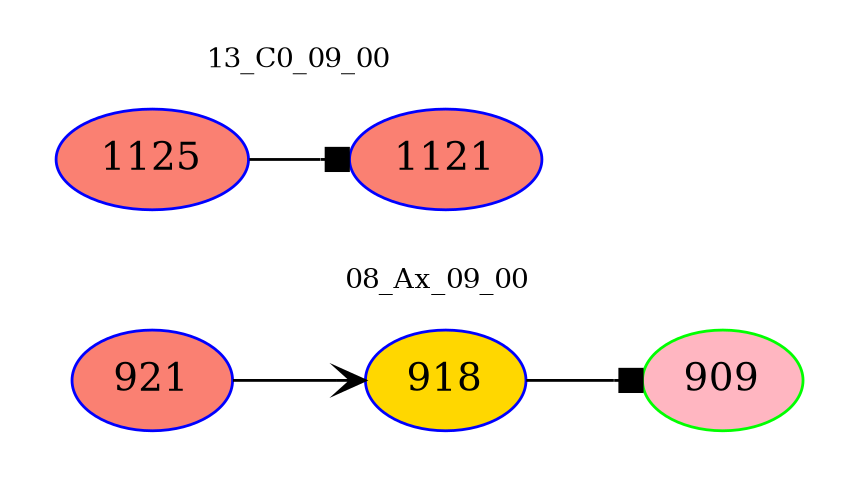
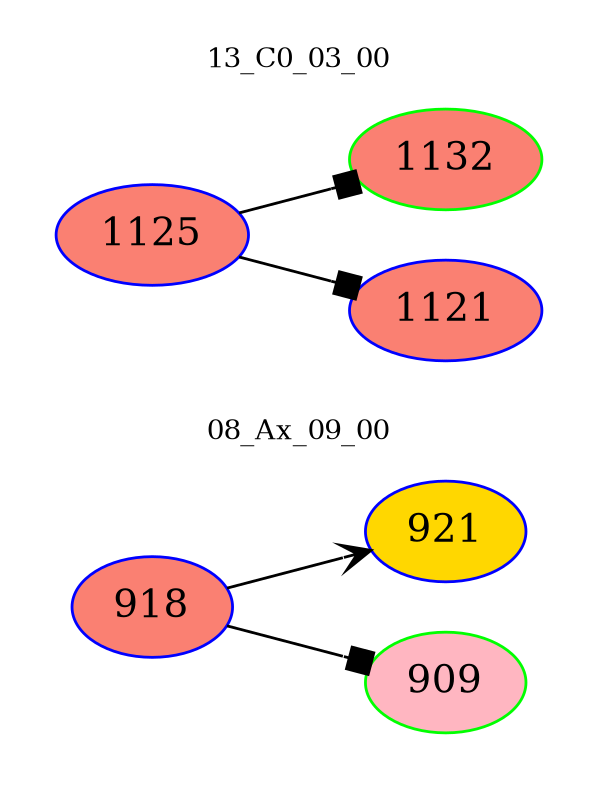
cluster "13_C0_09_00": label "13_C0_09_00" -> "13_C0_03_00"
node "1132": added
node "921": fillcolor salmon -> gold
edge "921" -> "918": reversed
node "918": fillcolor gold -> salmon
